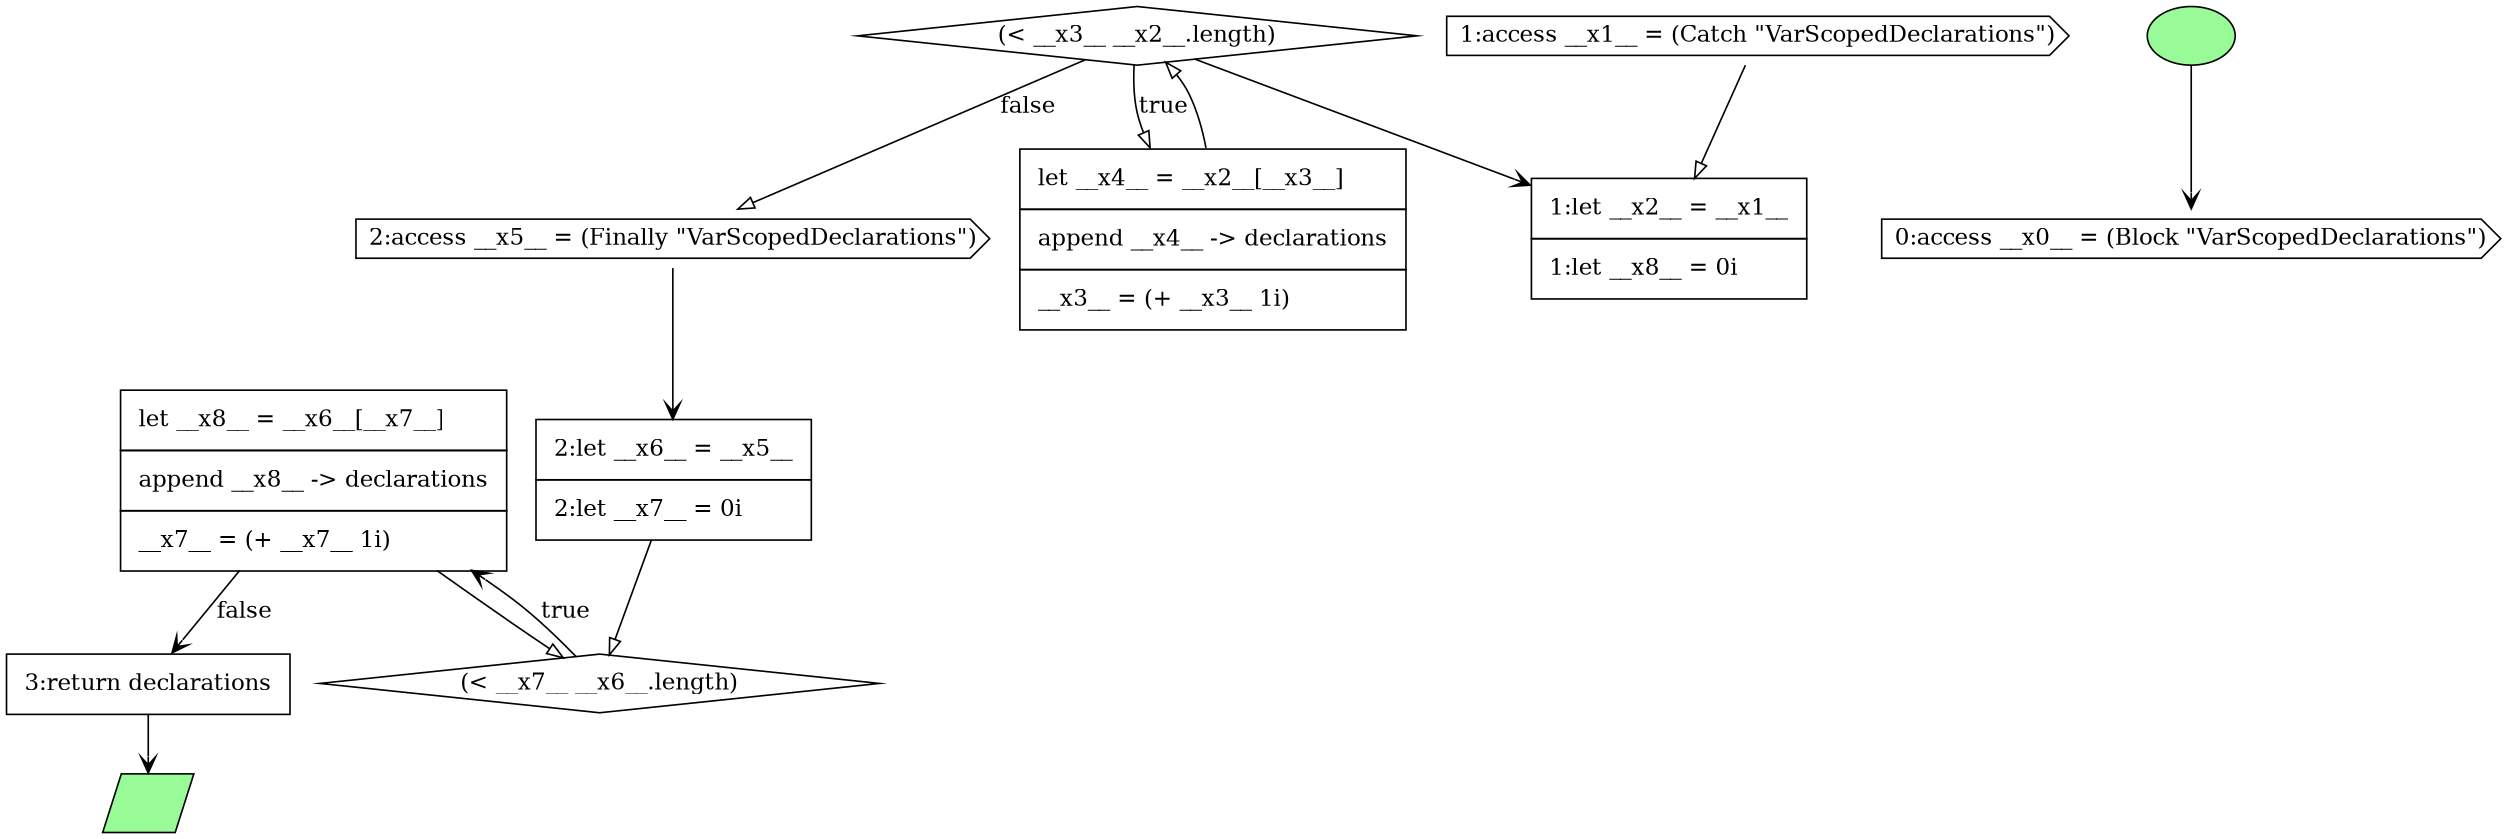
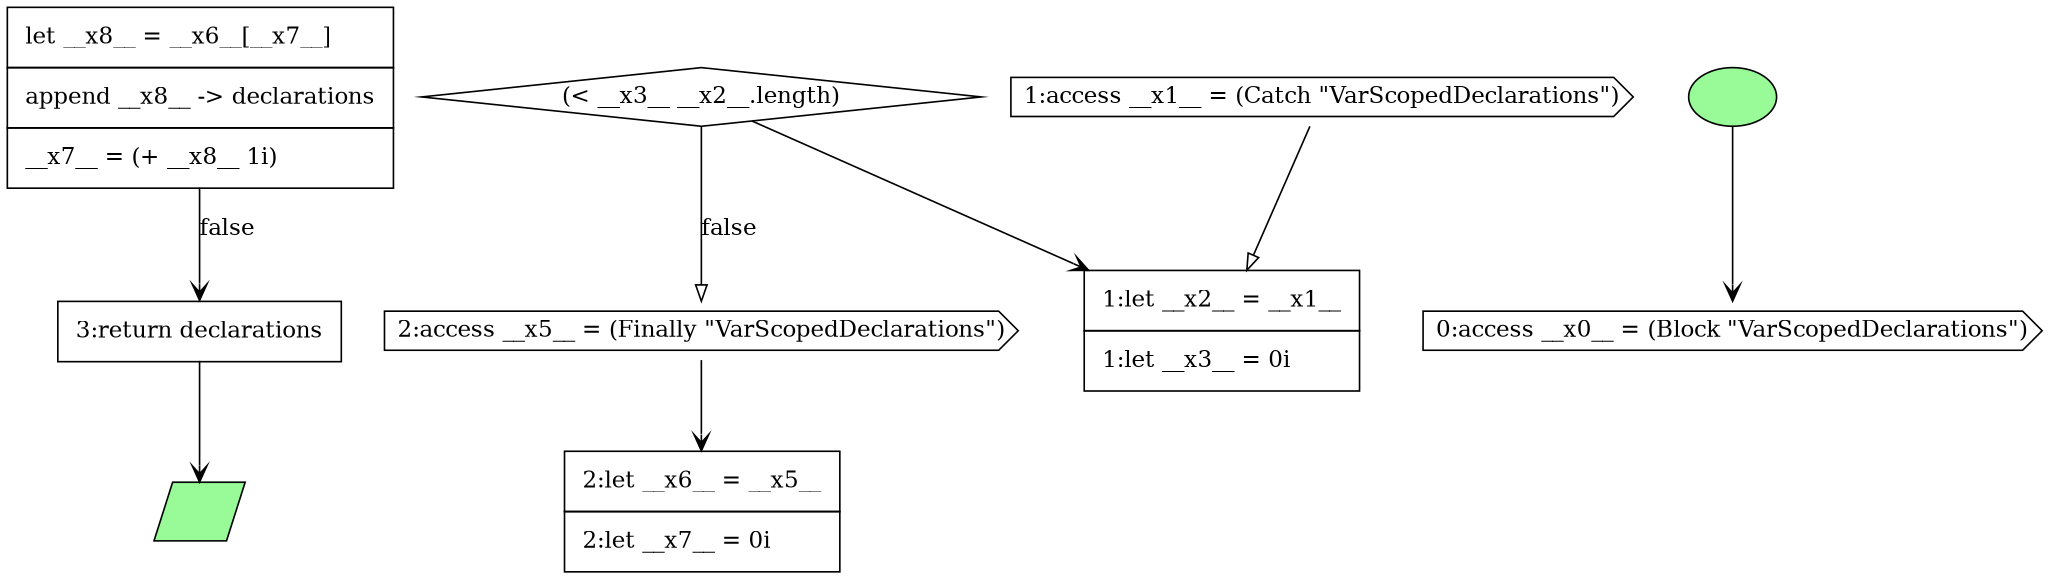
node "let __x4__ = __x2__[__x3__]": removed
node "1:let __x2__ = __x1__": text "1:let __x8__ = 0i" -> "1:let __x3__ = 0i"
node "let __x8__ = __x6__[__x7__]": text "__x7__ = (+ __x7__ 1i)" -> "__x7__ = (+ __x8__ 1i)"
node "(< __x7__ __x6__.length)": removed
